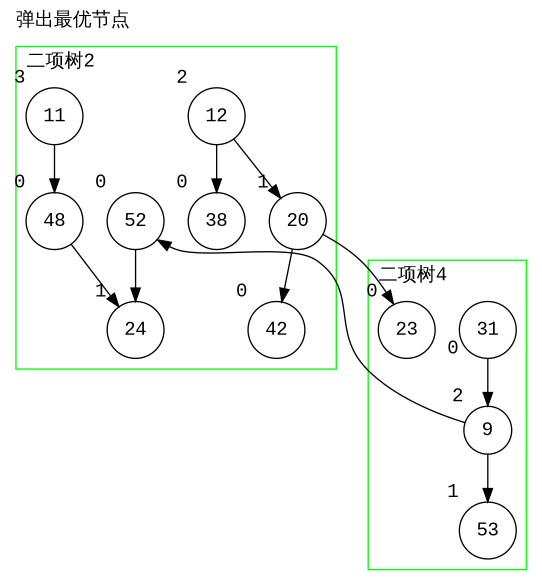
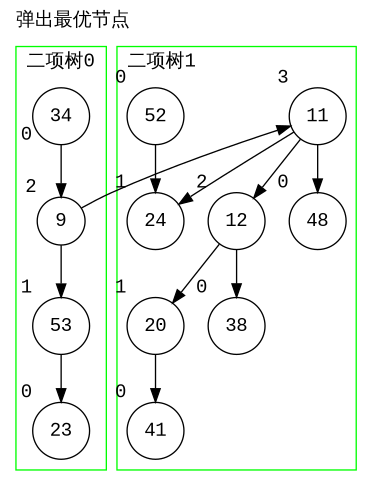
cluster "二项树2": label "二项树2" -> "二项树1"
edge "11 3" -> "12 2": added
edge "20 1" -> "23 0": now "53 1" -> "23 0"
edge "48 0" -> "24 1": now "11 3" -> "24 1"
cluster "二项树4": label "二项树4" -> "二项树0"
edge "9 2" -> "52 0": now "9 2" -> "11 3"
node "42 0": label "42 0" -> "41 0"
node "31 0": label "31 0" -> "34 0"
